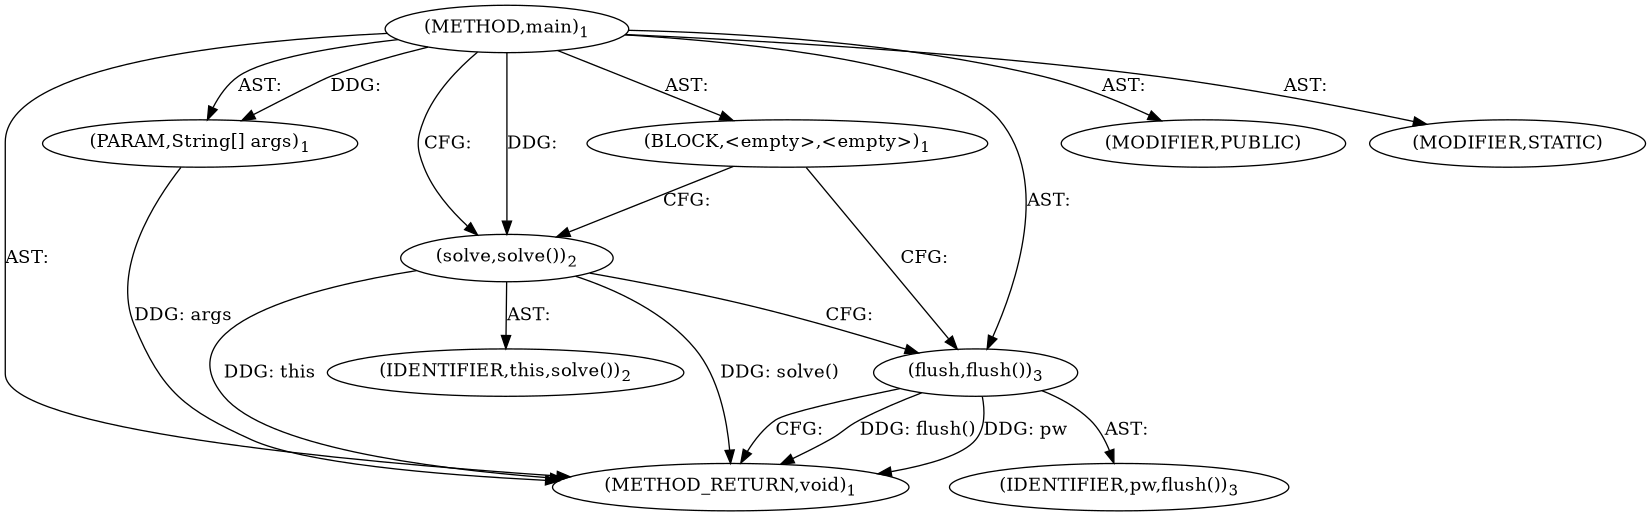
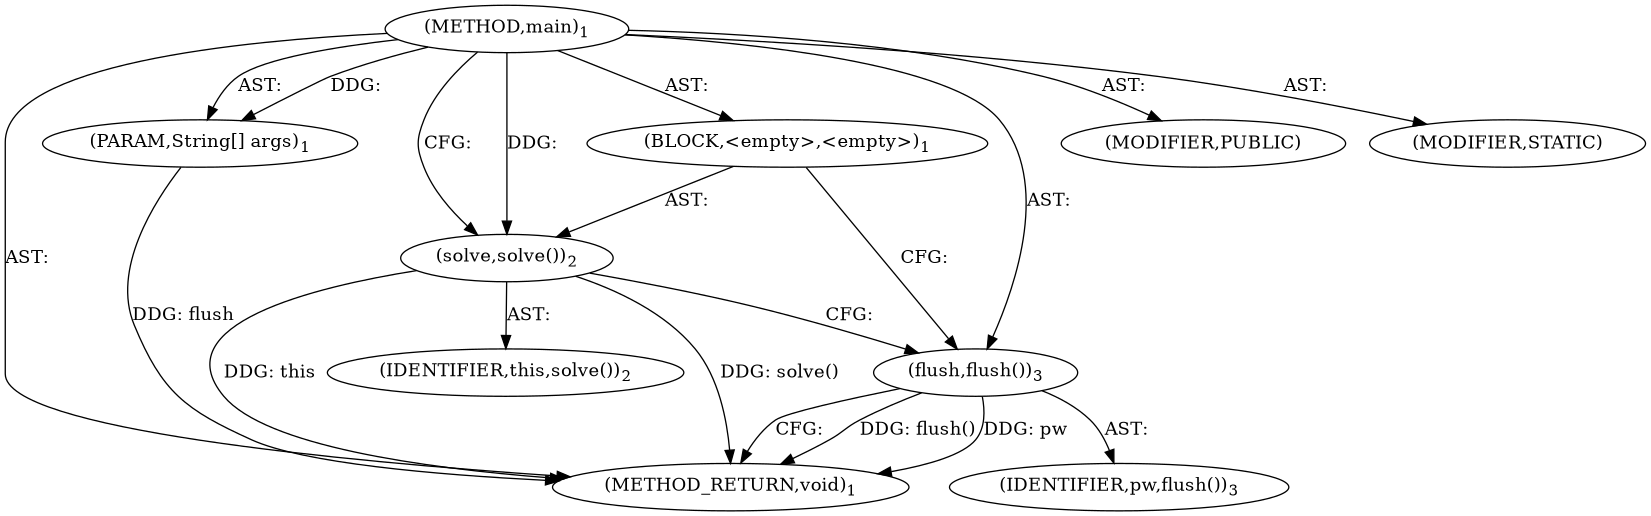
edge "(BLOCK,<empty>,<empty>)" -> "(solve,solve())": label "CFG: " -> "AST: "
edge "(PARAM,String[] args)" -> "(METHOD_RETURN,void)": label "DDG: args" -> "DDG: flush"
